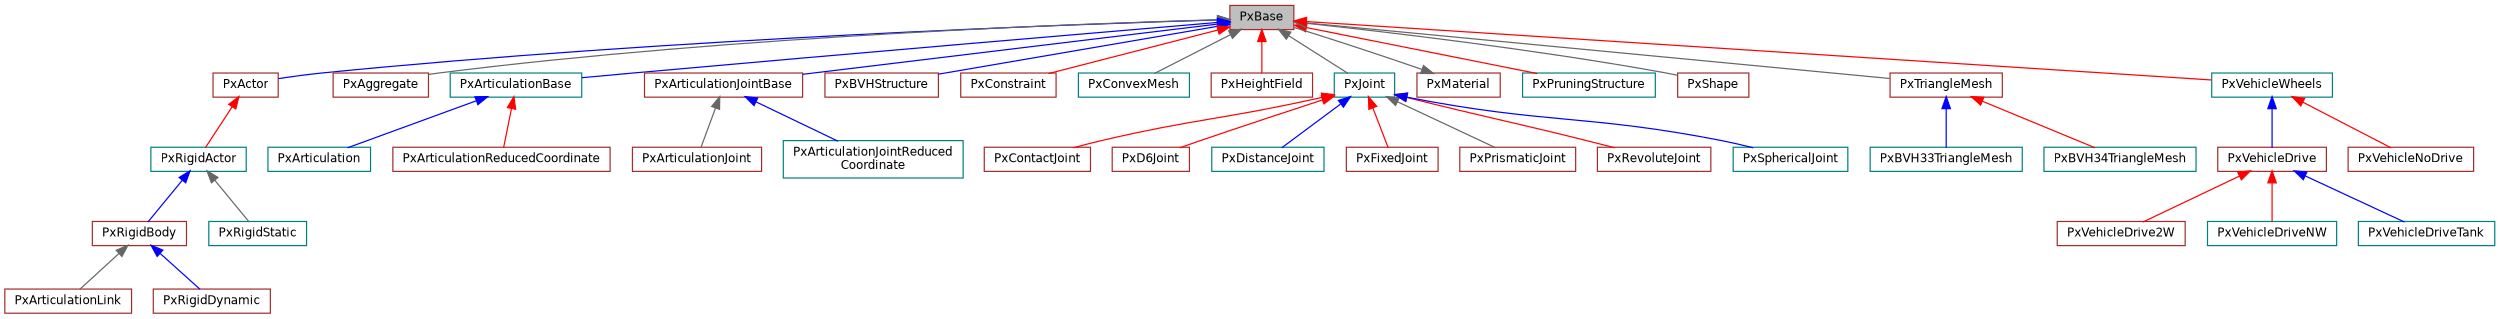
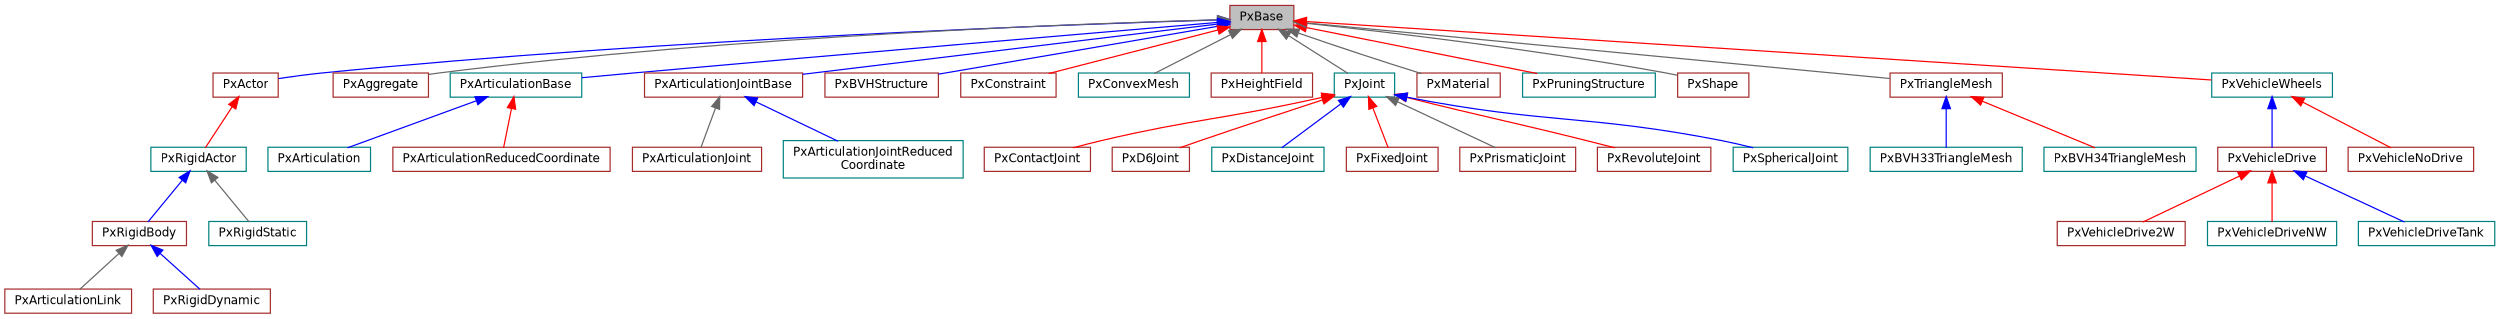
edge "PxBase" -> "PxMaterial": reversed
